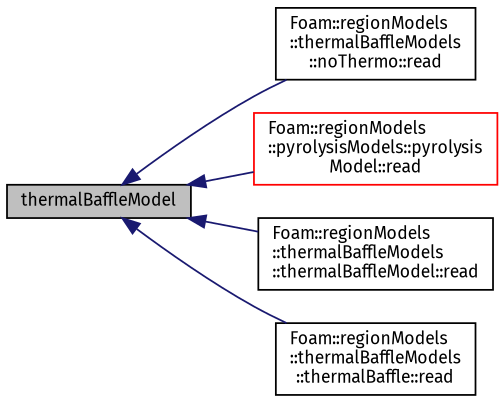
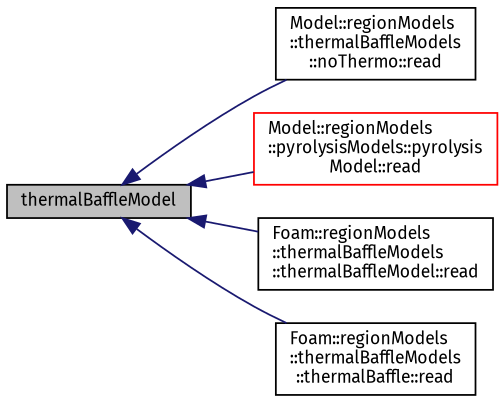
node "Foam::regionModels ::thermalBaffleModels ::noThermo::read": label "Foam::regionModels ::thermalBaffleModels ::noThermo::read" -> "Model::regionModels ::thermalBaffleModels ::noThermo::read"
node "Foam::regionModels ::pyrolysisModels::pyrolysis Model::read": label "Foam::regionModels ::pyrolysisModels::pyrolysis Model::read" -> "Model::regionModels ::pyrolysisModels::pyrolysis Model::read"
